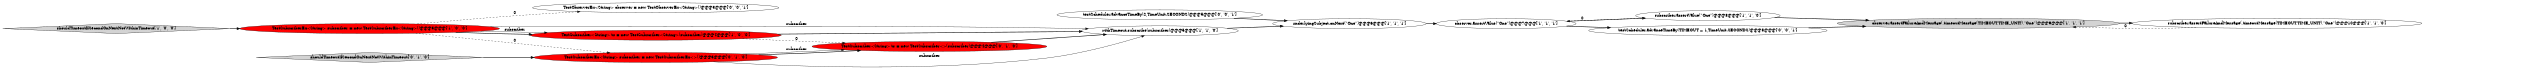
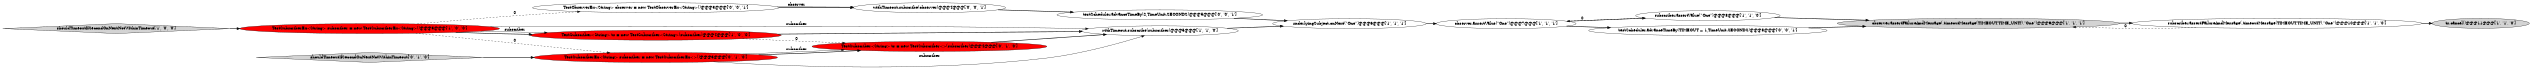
node "withTimeout.subscribe(observer)@@@4@@@['0', '0', '1']": added
node "ts.cancel()@@@11@@@['1', '1', '0']": added
